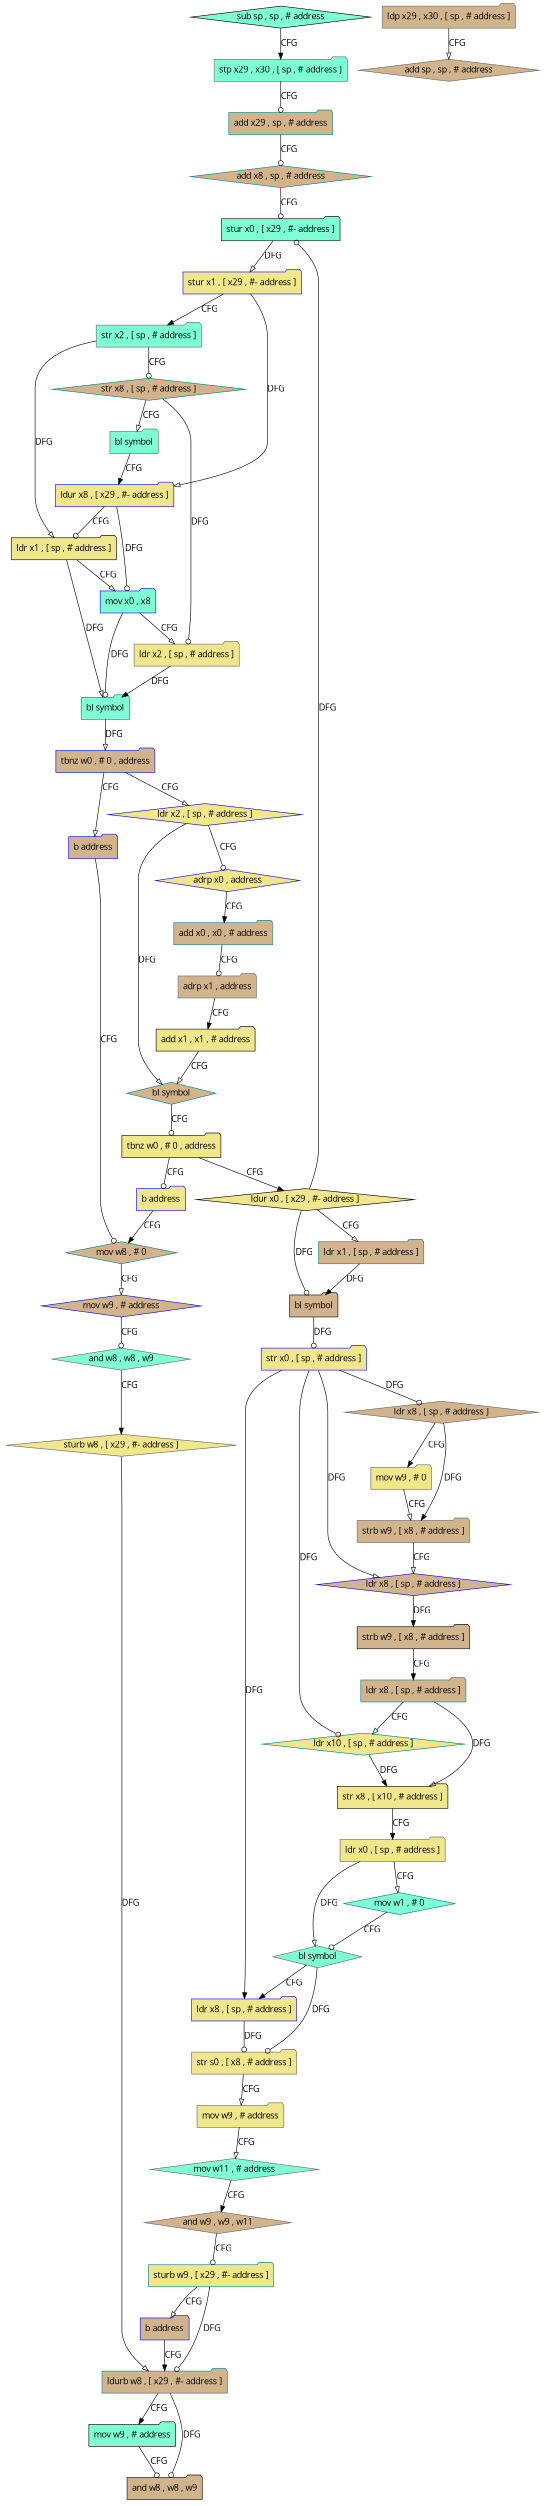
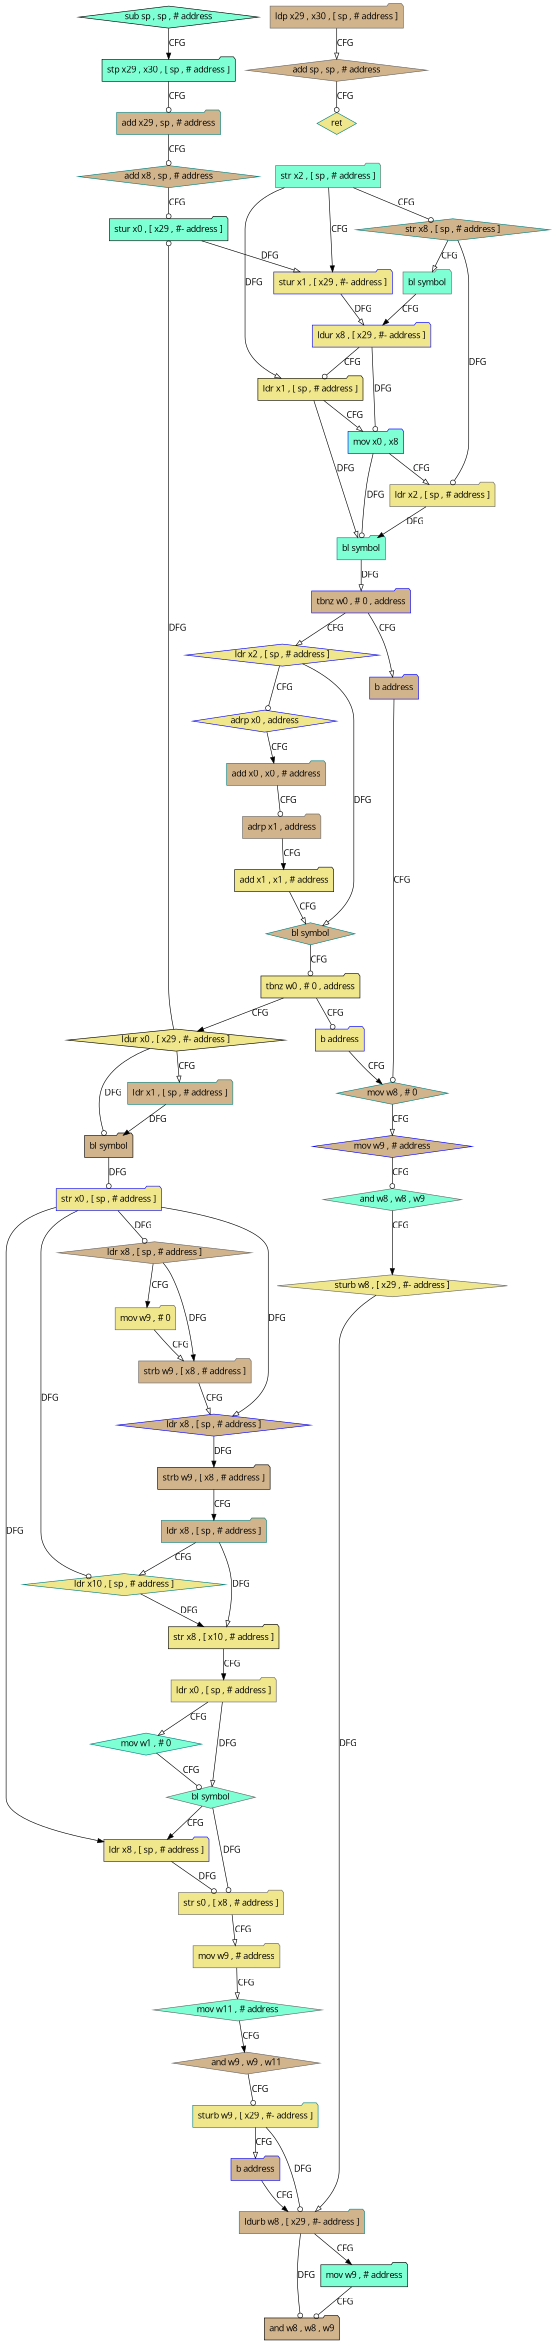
node "stp x29 , x30 , [ sp , # address ]": color gray40 -> black
node "ret": added
edge "stur x1 , [ x29 , #- address ]" -> "str x2 , [ sp , # address ]": reversed
